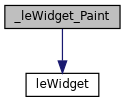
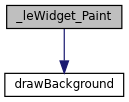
node "leWidget": label "leWidget" -> "drawBackground"
